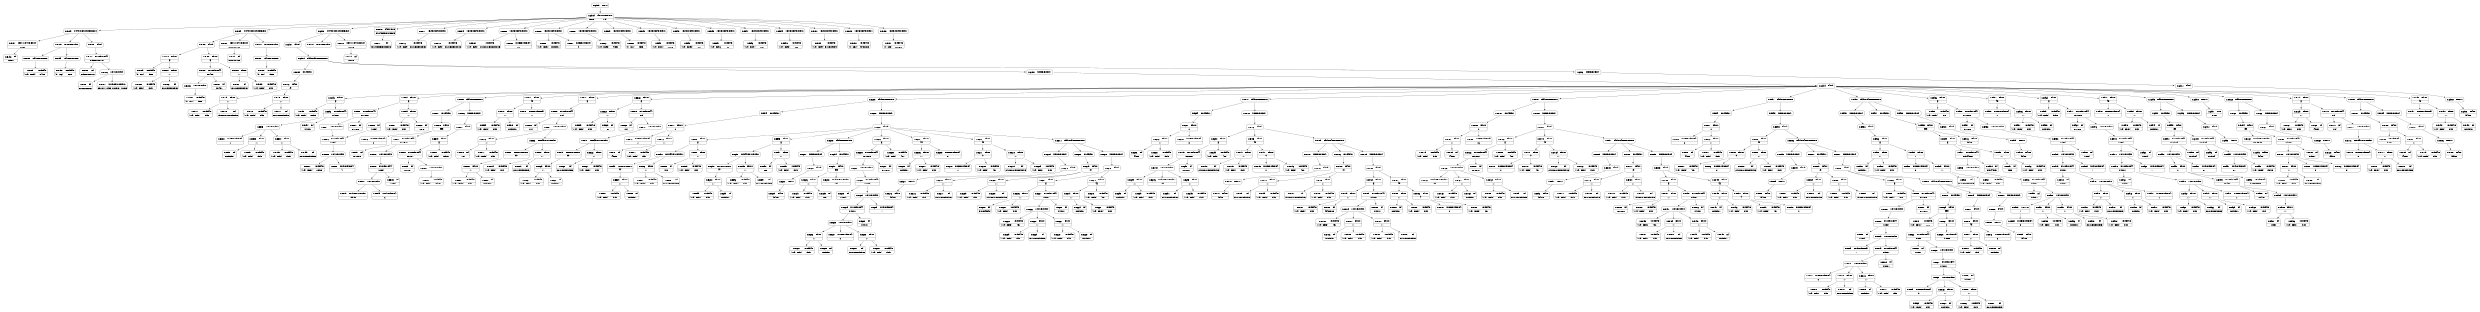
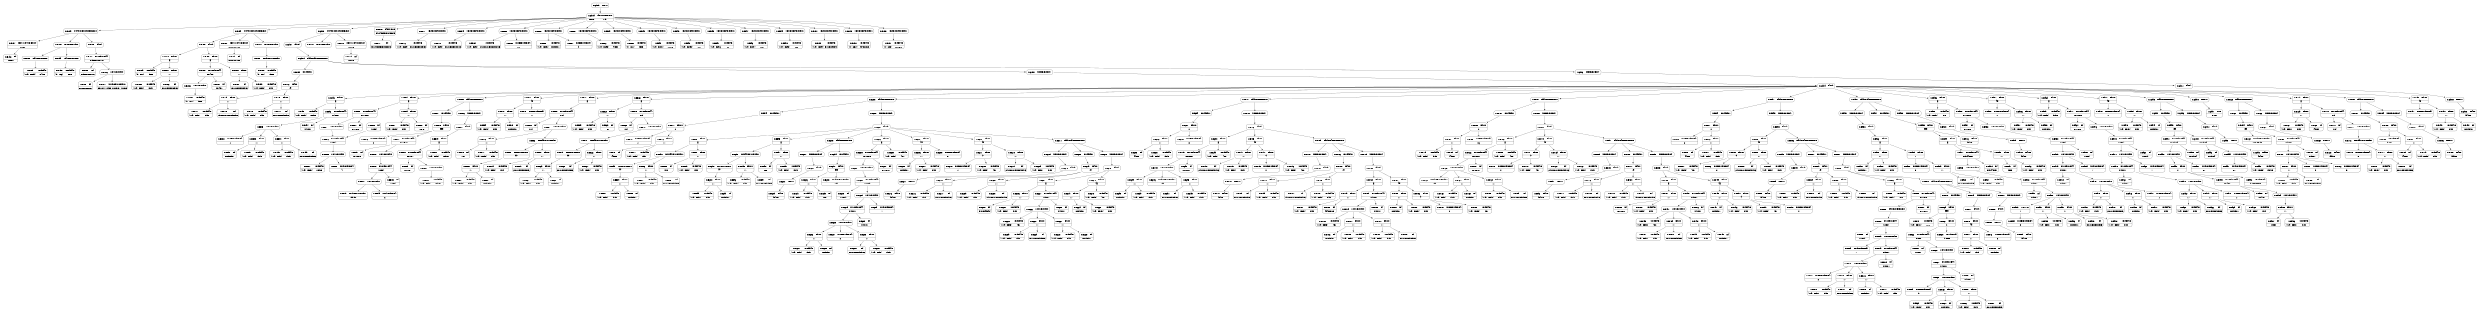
node "145423": text "ValueParameter" -> "StringExpression"
node "145852": text "ArgumentList" -> "IfThenStatement"
